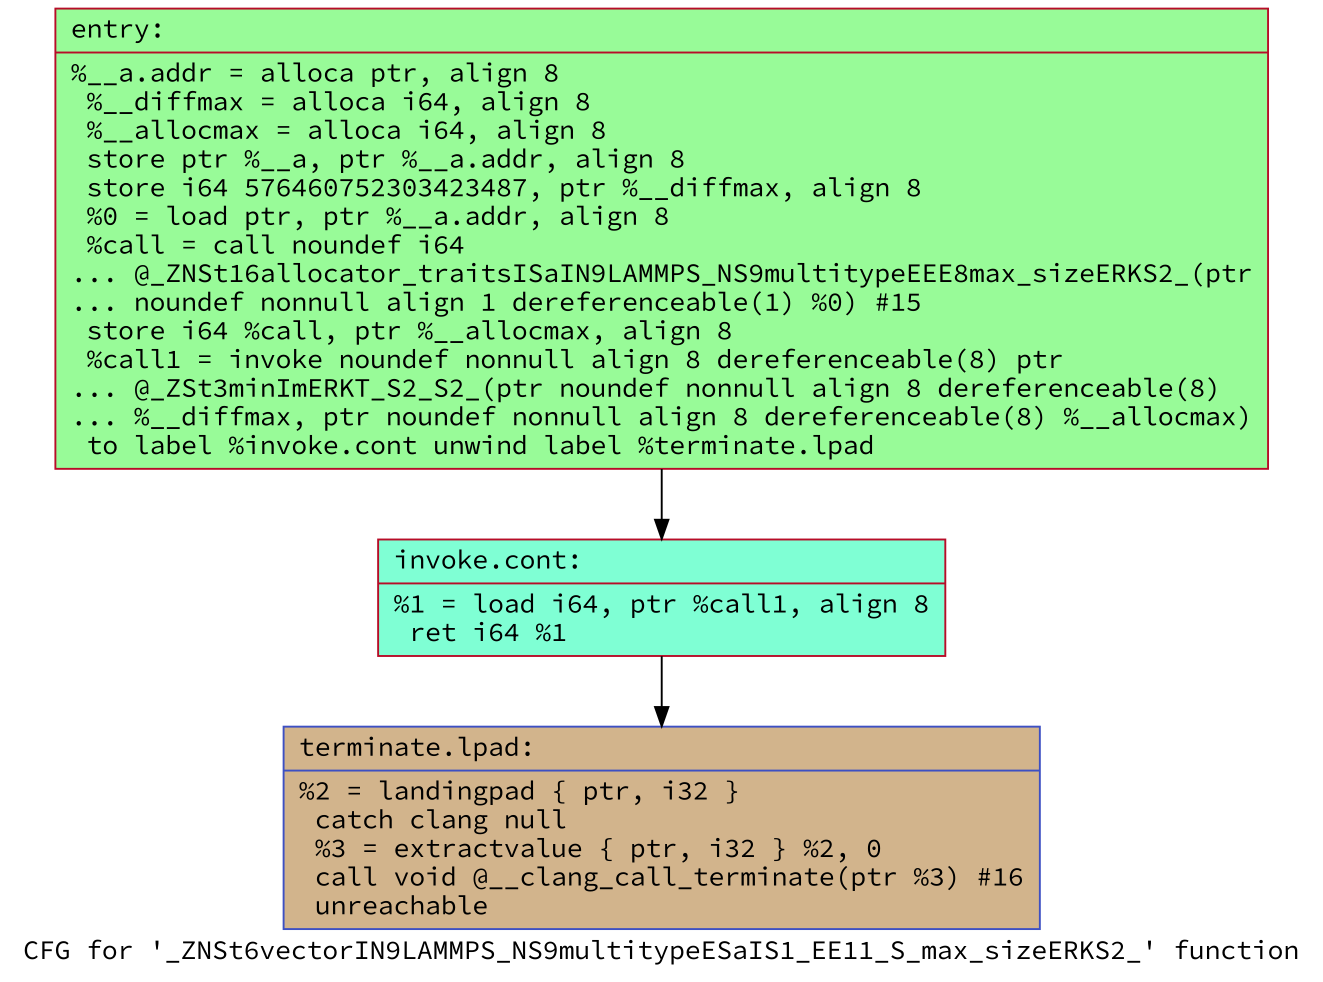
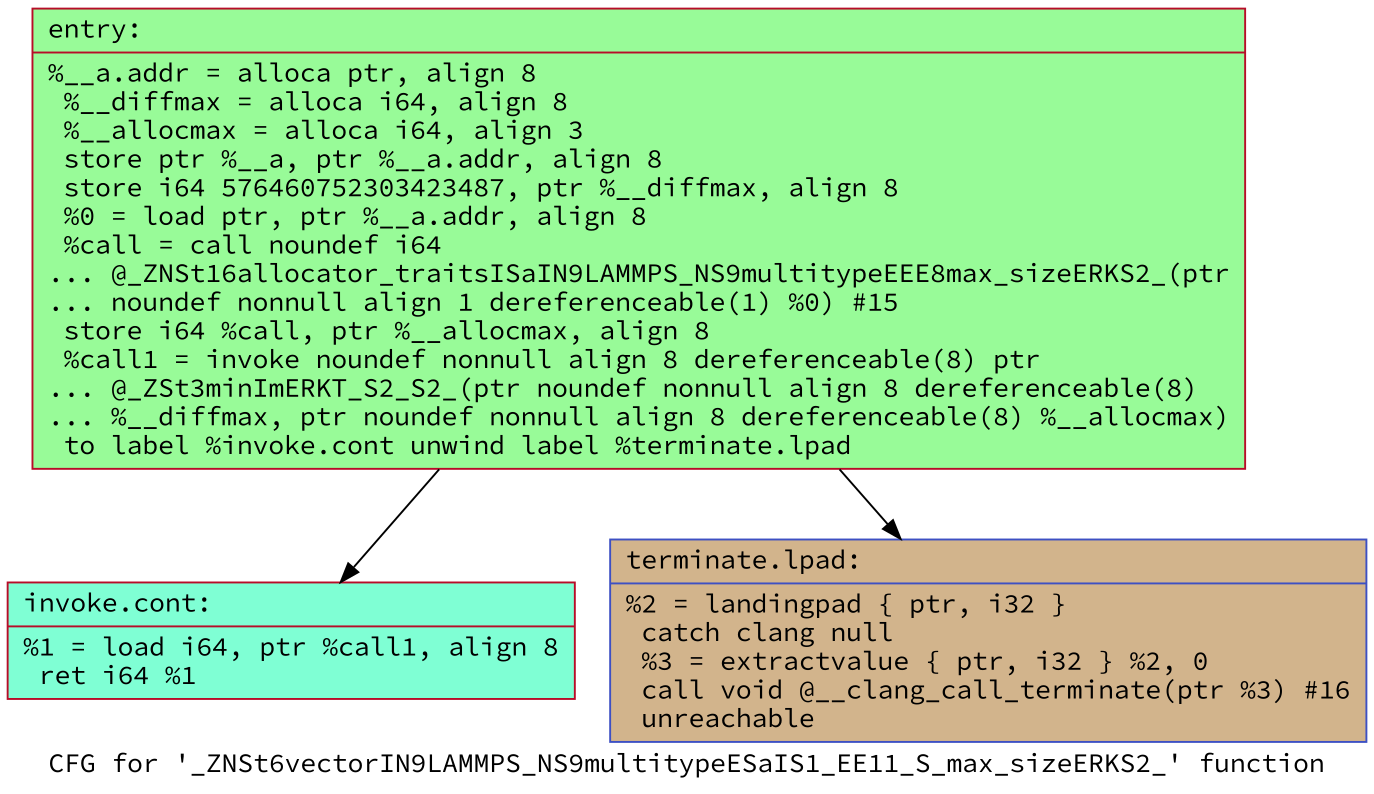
node "entry:": text "%__allocmax = alloca i64, align 8" -> "%__allocmax = alloca i64, align 3"
edge "invoke.cont:" -> "terminate.lpad:": now "entry:" -> "terminate.lpad:"
